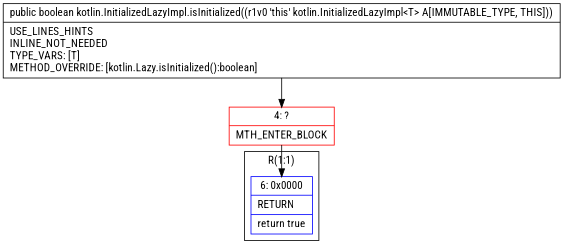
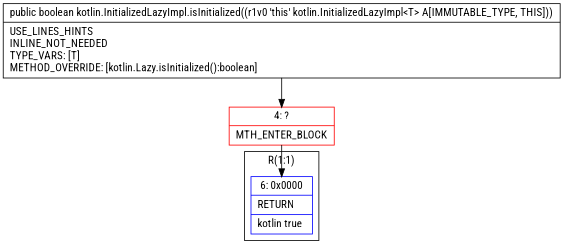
node "6: 0x0000": text "return true" -> "kotlin true"
